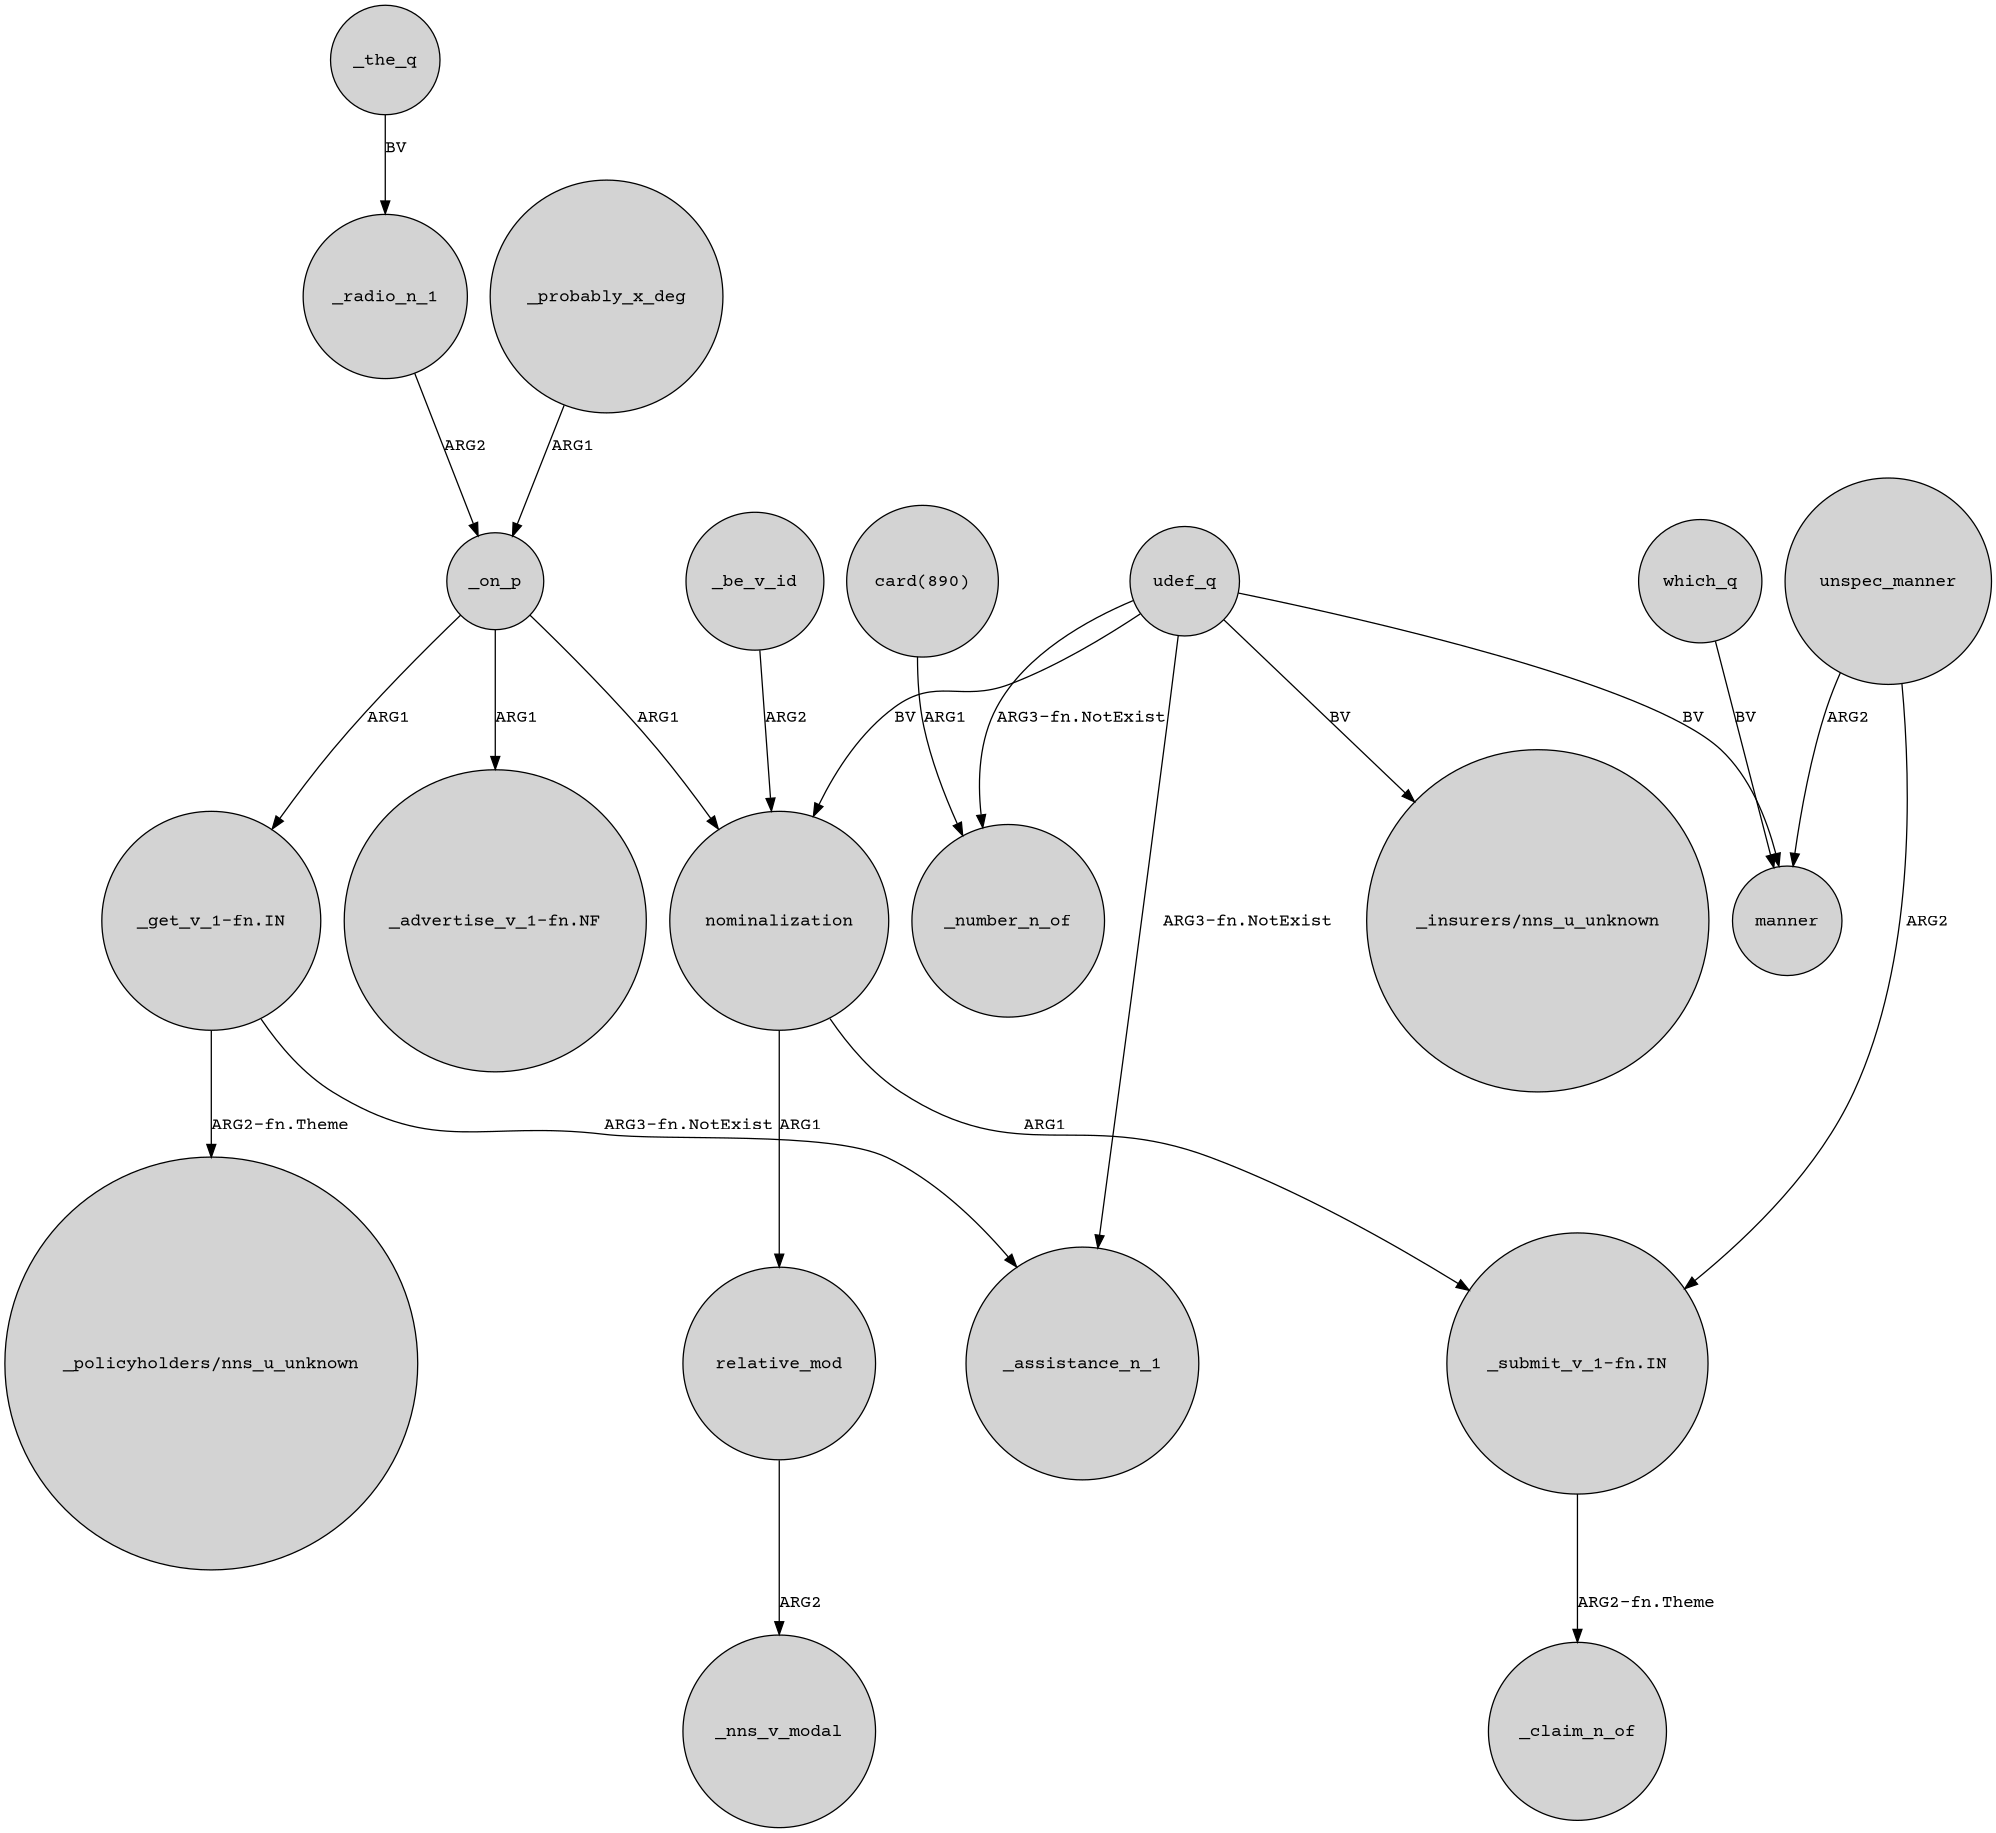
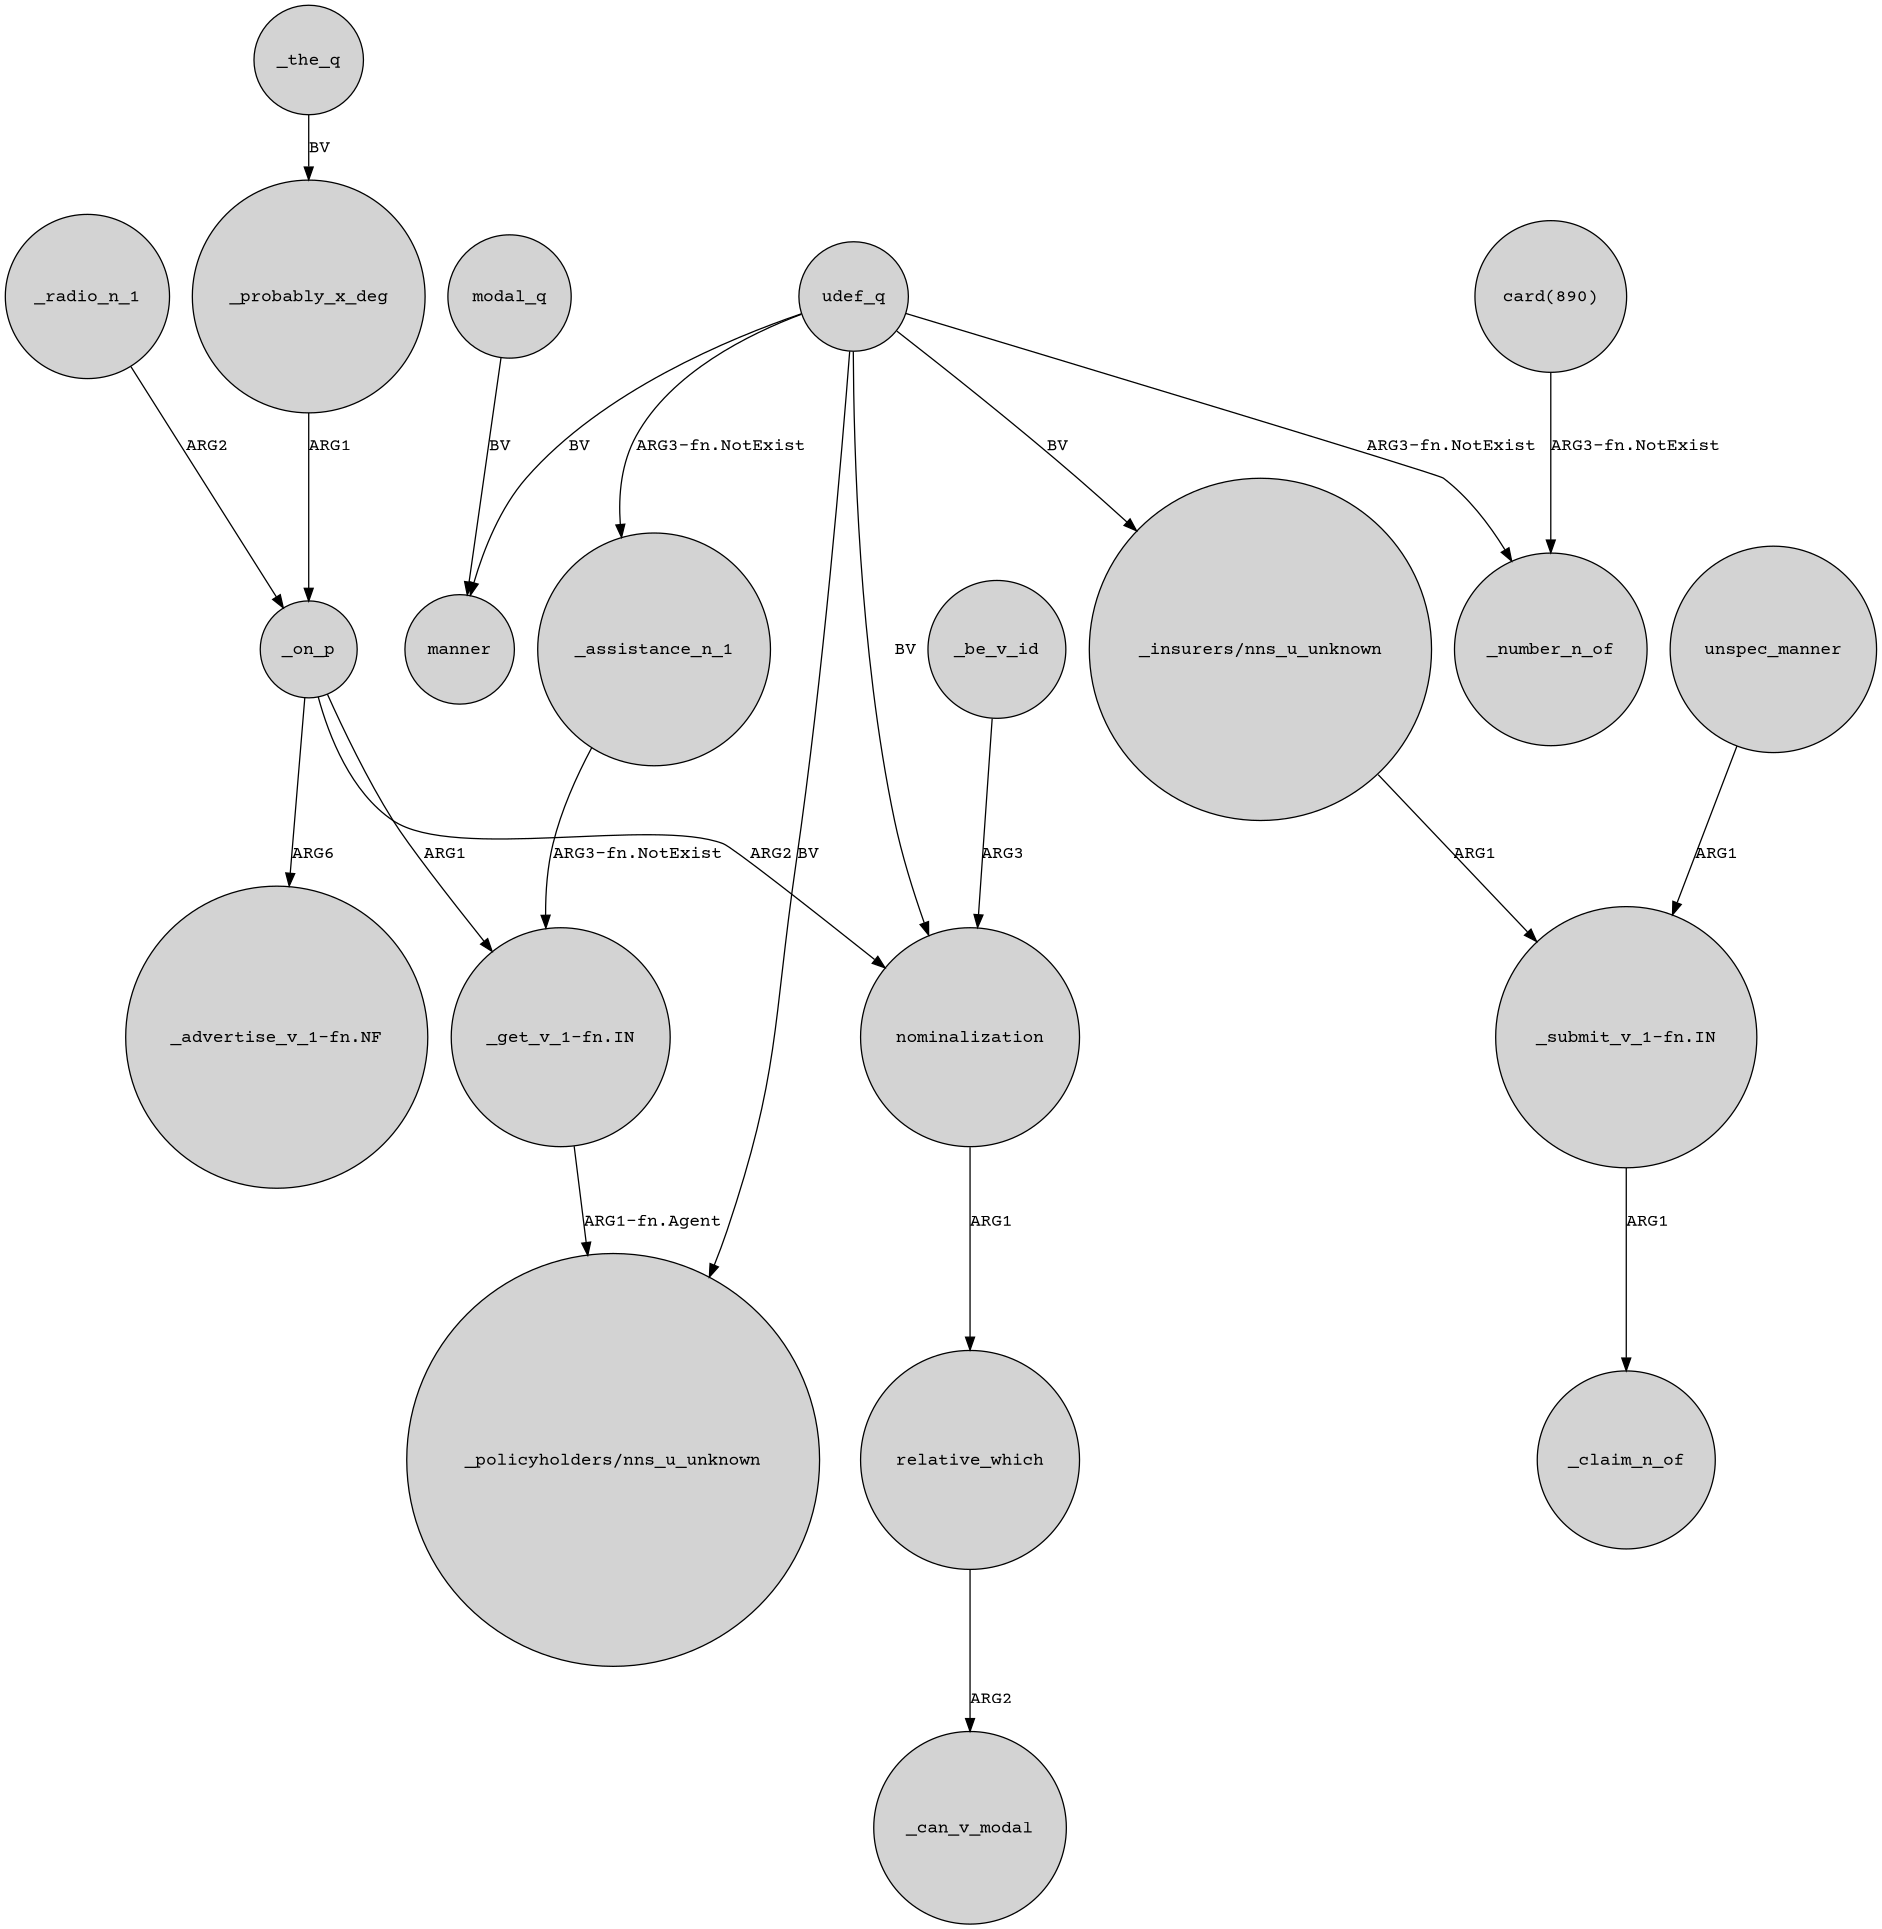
edge "_the_q" -> "_radio_n_1": now "_the_q" -> "_probably_x_deg"
node "which_q": label "which_q" -> "modal_q"
edge "_on_p" -> "_advertise_v_1-fn.NF": label "ARG1" -> "ARG6"
edge "_on_p" -> "nominalization": label "ARG1" -> "ARG2"
edge "_be_v_id" -> "nominalization": label "ARG2" -> "ARG3"
edge "card(890)" -> "_number_n_of": label "ARG1" -> "ARG3-fn.NotExist"
edge "unspec_manner" -> "manner": removed, label "ARG2"
edge "udef_q" -> "_policyholders/nns_u_unknown": added, label "BV"
edge "unspec_manner" -> "_submit_v_1-fn.IN": label "ARG2" -> "ARG1"
edge "_get_v_1-fn.IN" -> "_policyholders/nns_u_unknown": label "ARG2-fn.Theme" -> "ARG1-fn.Agent"
edge "_get_v_1-fn.IN" -> "_assistance_n_1": reversed
edge "nominalization" -> "_submit_v_1-fn.IN": now "_insurers/nns_u_unknown" -> "_submit_v_1-fn.IN"
node "relative_mod": label "relative_mod" -> "relative_which"
edge "_submit_v_1-fn.IN" -> "_claim_n_of": label "ARG2-fn.Theme" -> "ARG1"
node "_nns_v_modal": label "_nns_v_modal" -> "_can_v_modal"
